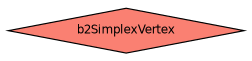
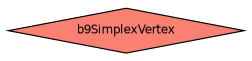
node "b2SimplexVertex": label "b2SimplexVertex" -> "b9SimplexVertex"
